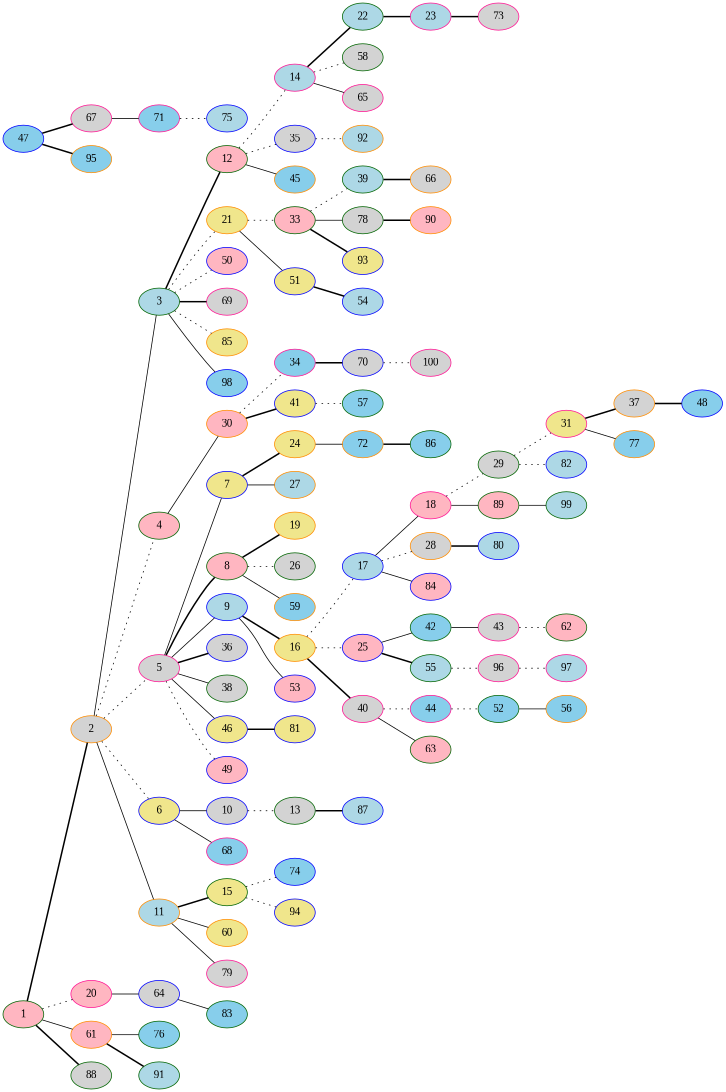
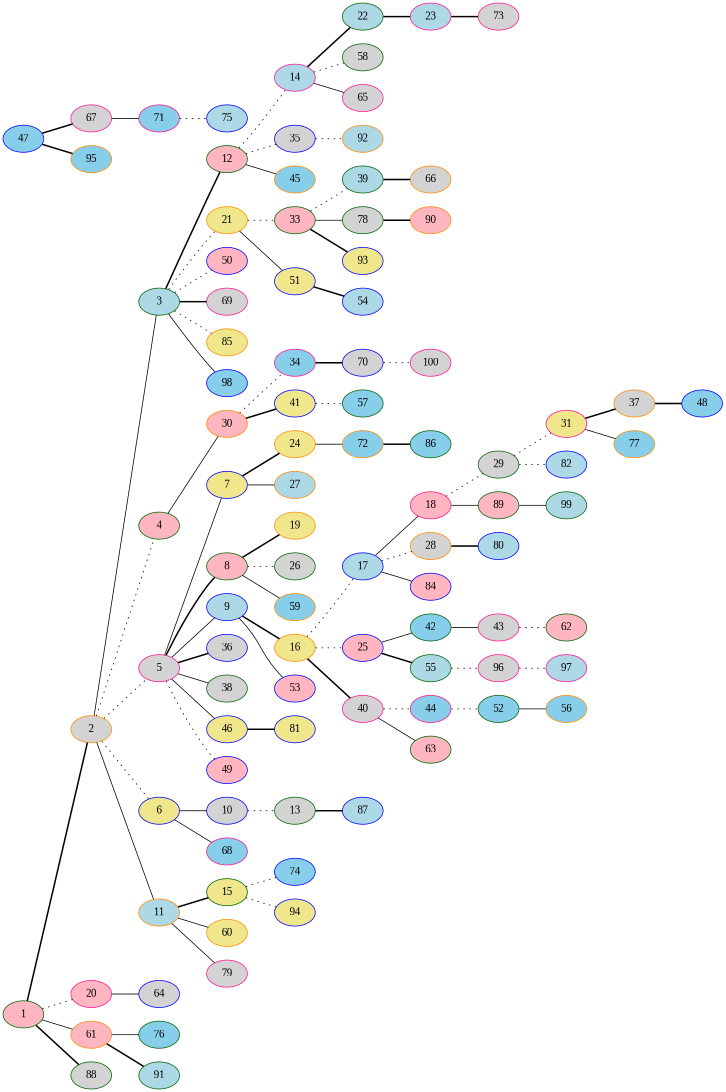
node "83": removed
